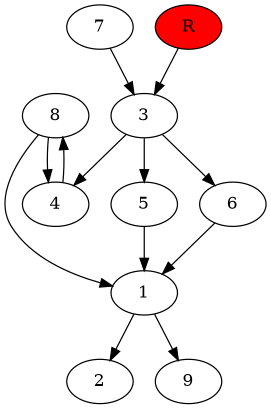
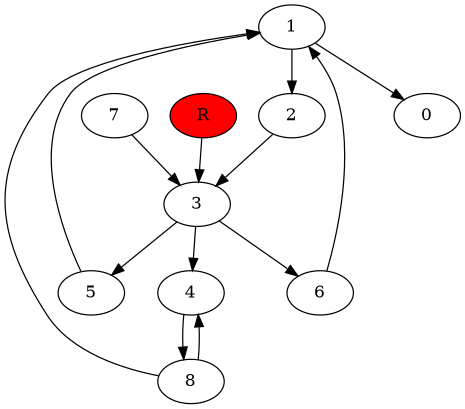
edge "2" -> "3": added
node "9": label "9" -> "0"
